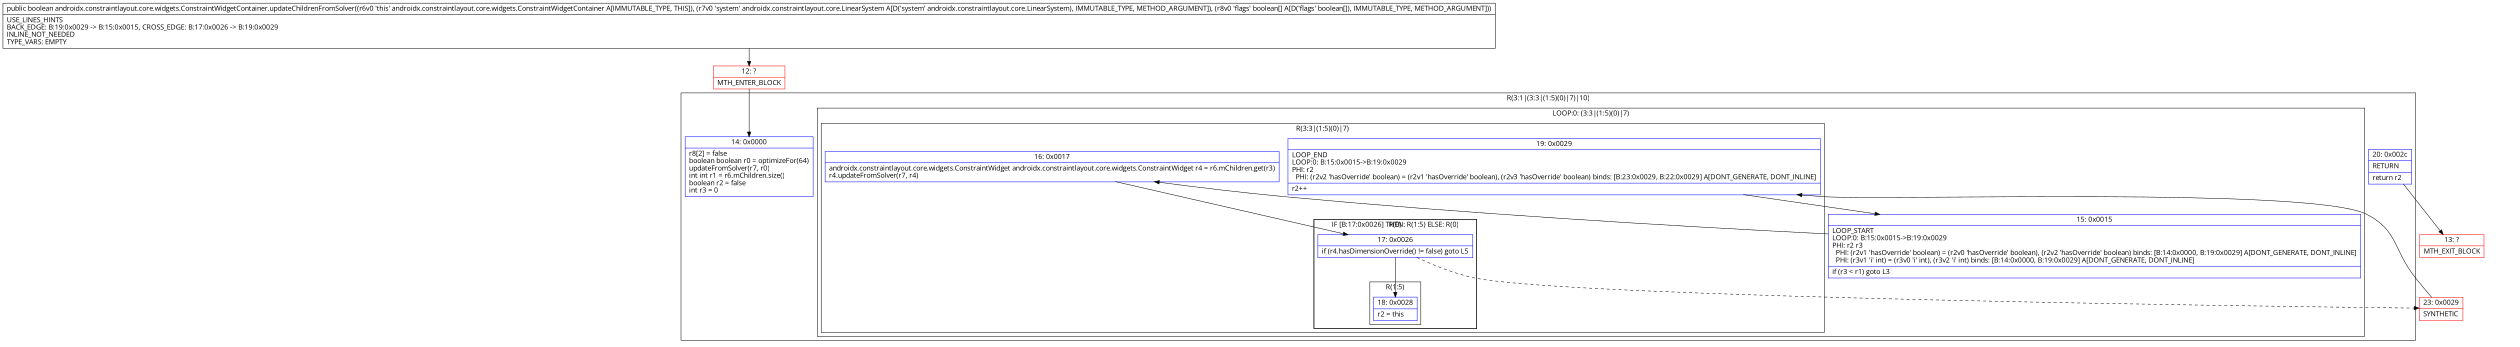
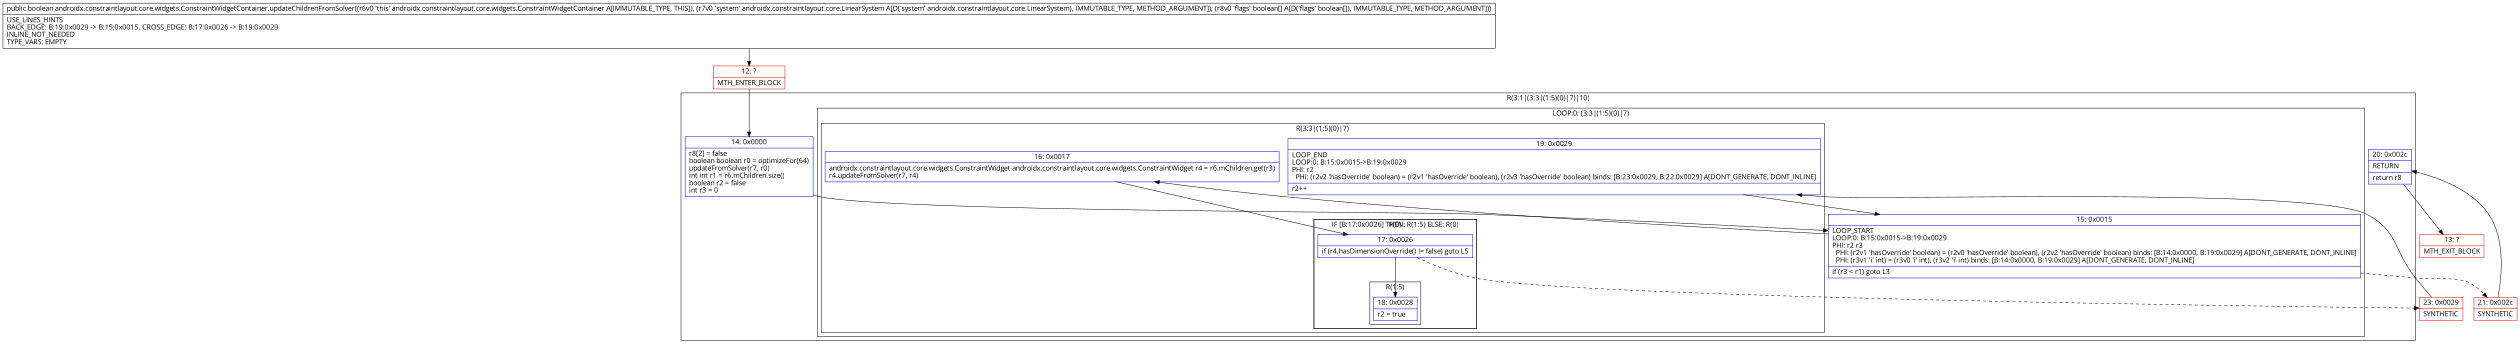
node "20: 0x002c": text "return r2" -> "return r8"
edge "14: 0x0000" -> "15: 0x0015": added
node "21: 0x002c": added
node "18: 0x0028": text "r2 = this" -> "r2 = true"
